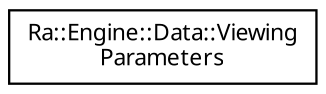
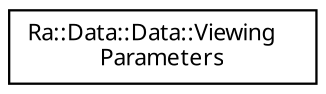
node "Ra::Engine::Data::Viewing Parameters": label "Ra::Engine::Data::Viewing Parameters" -> "Ra::Data::Data::Viewing Parameters"
